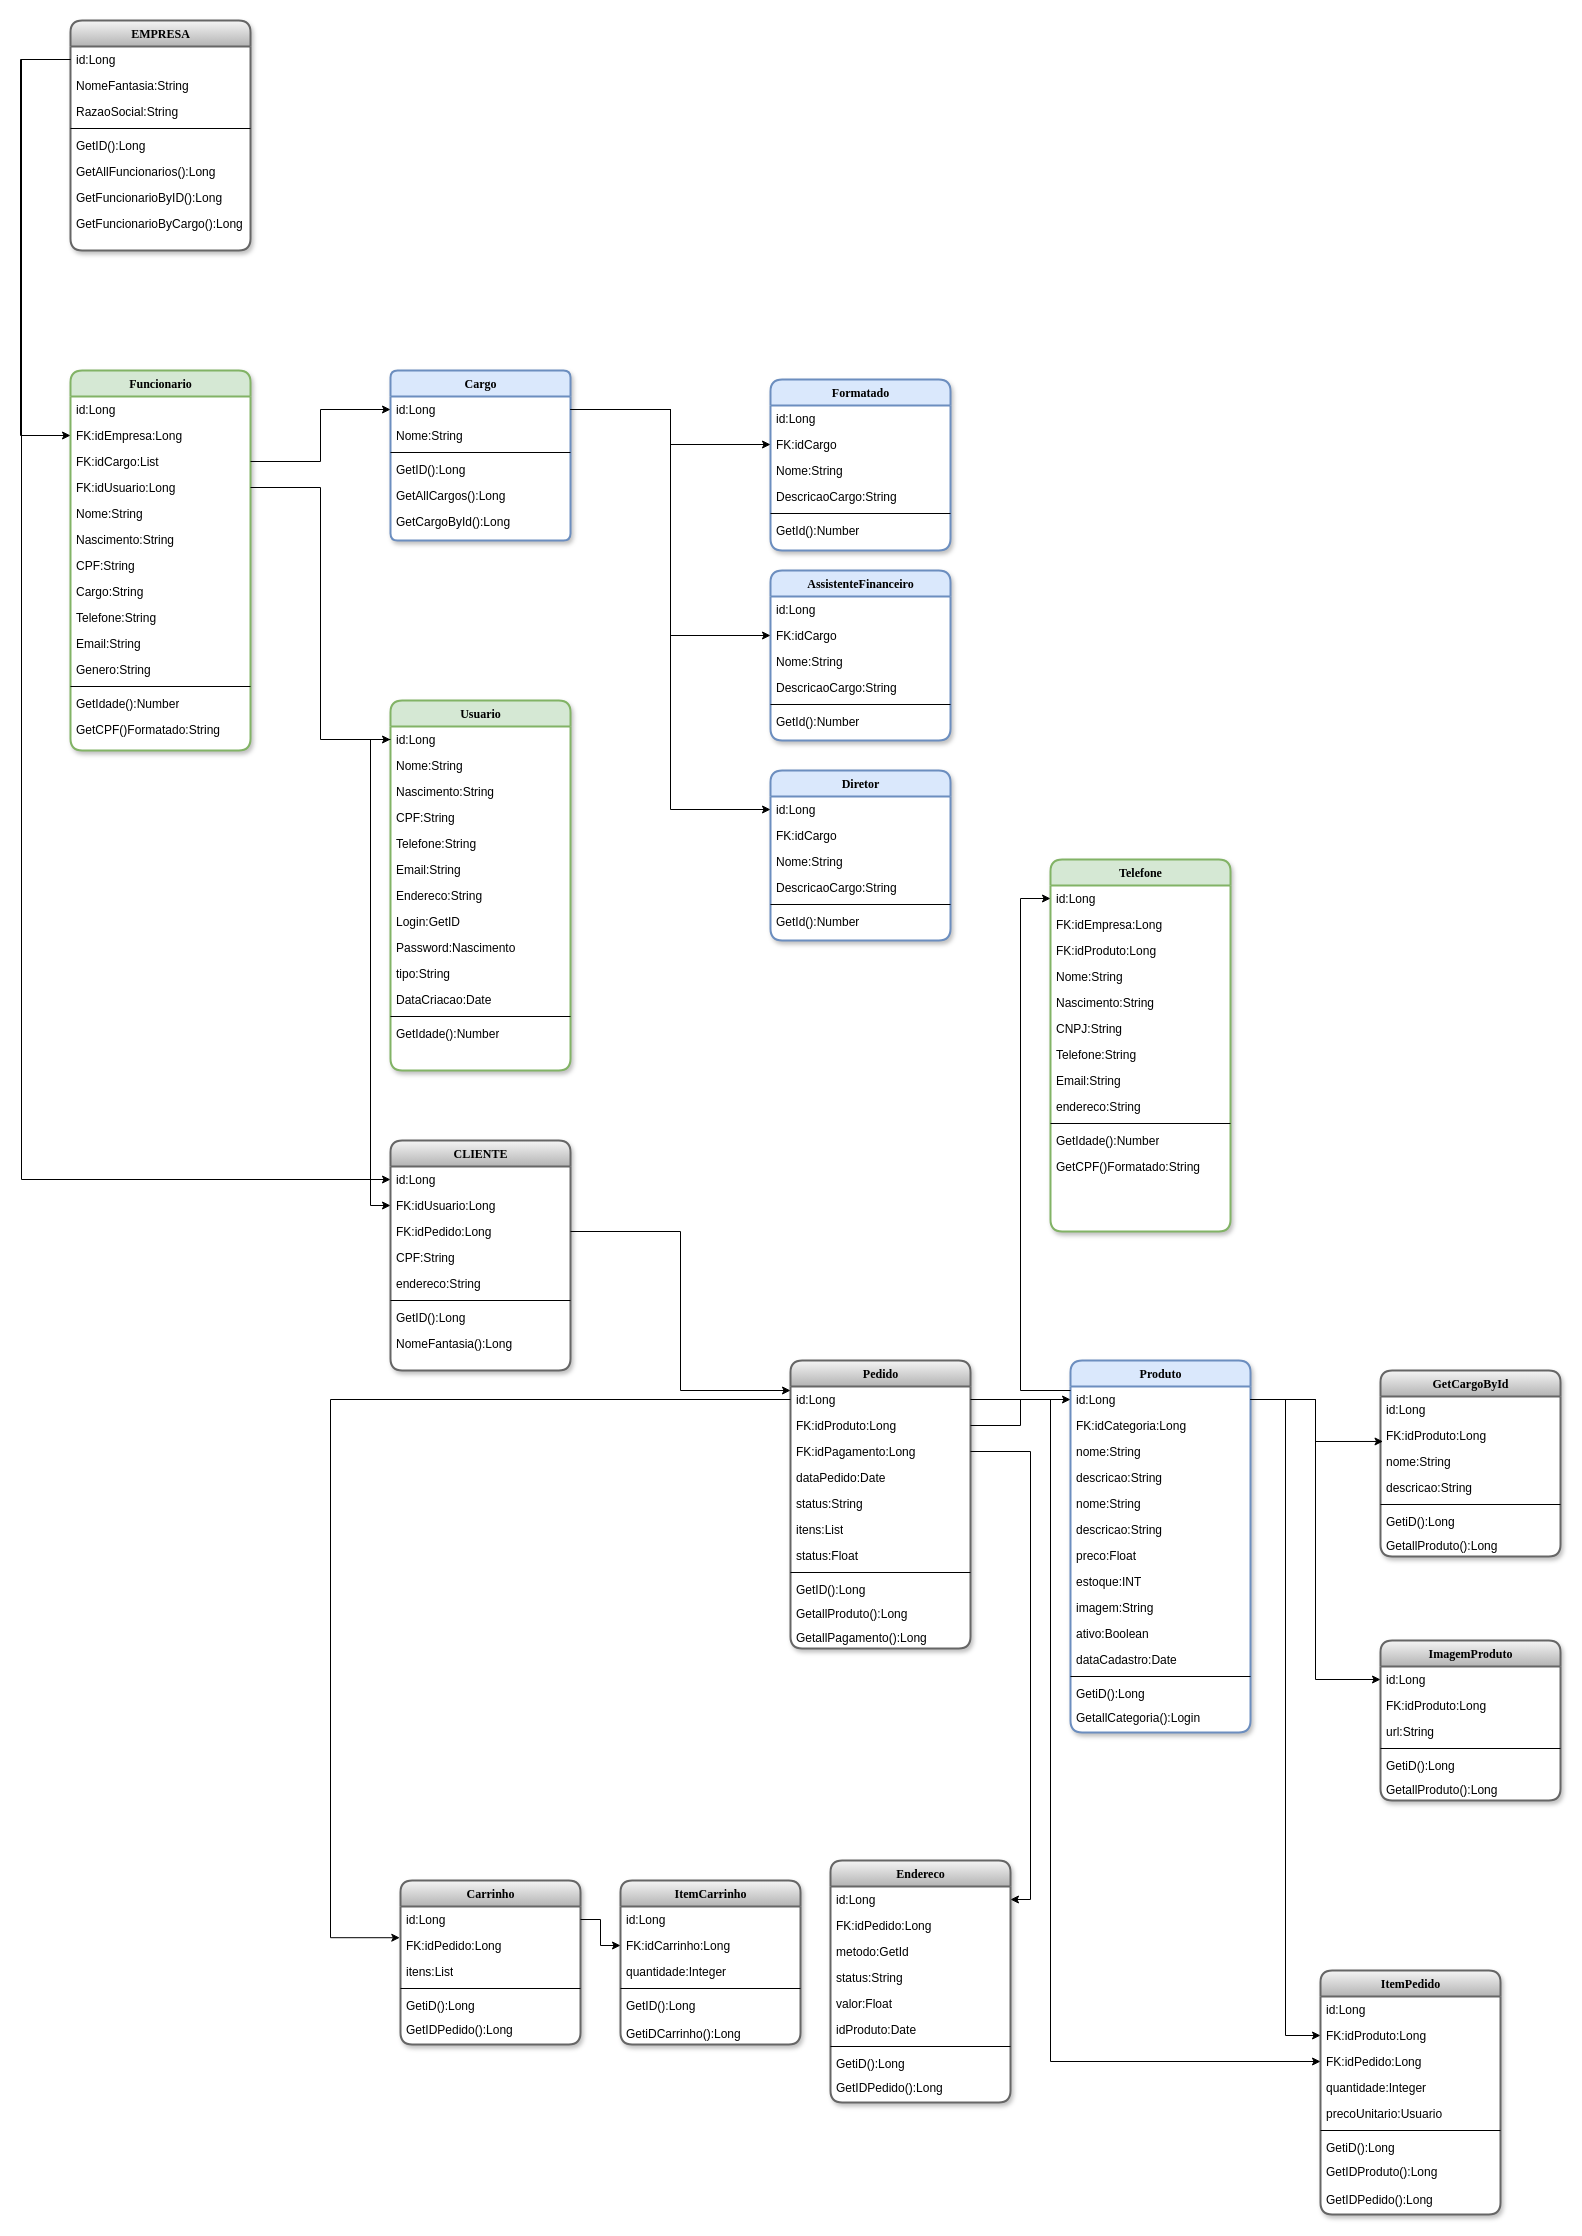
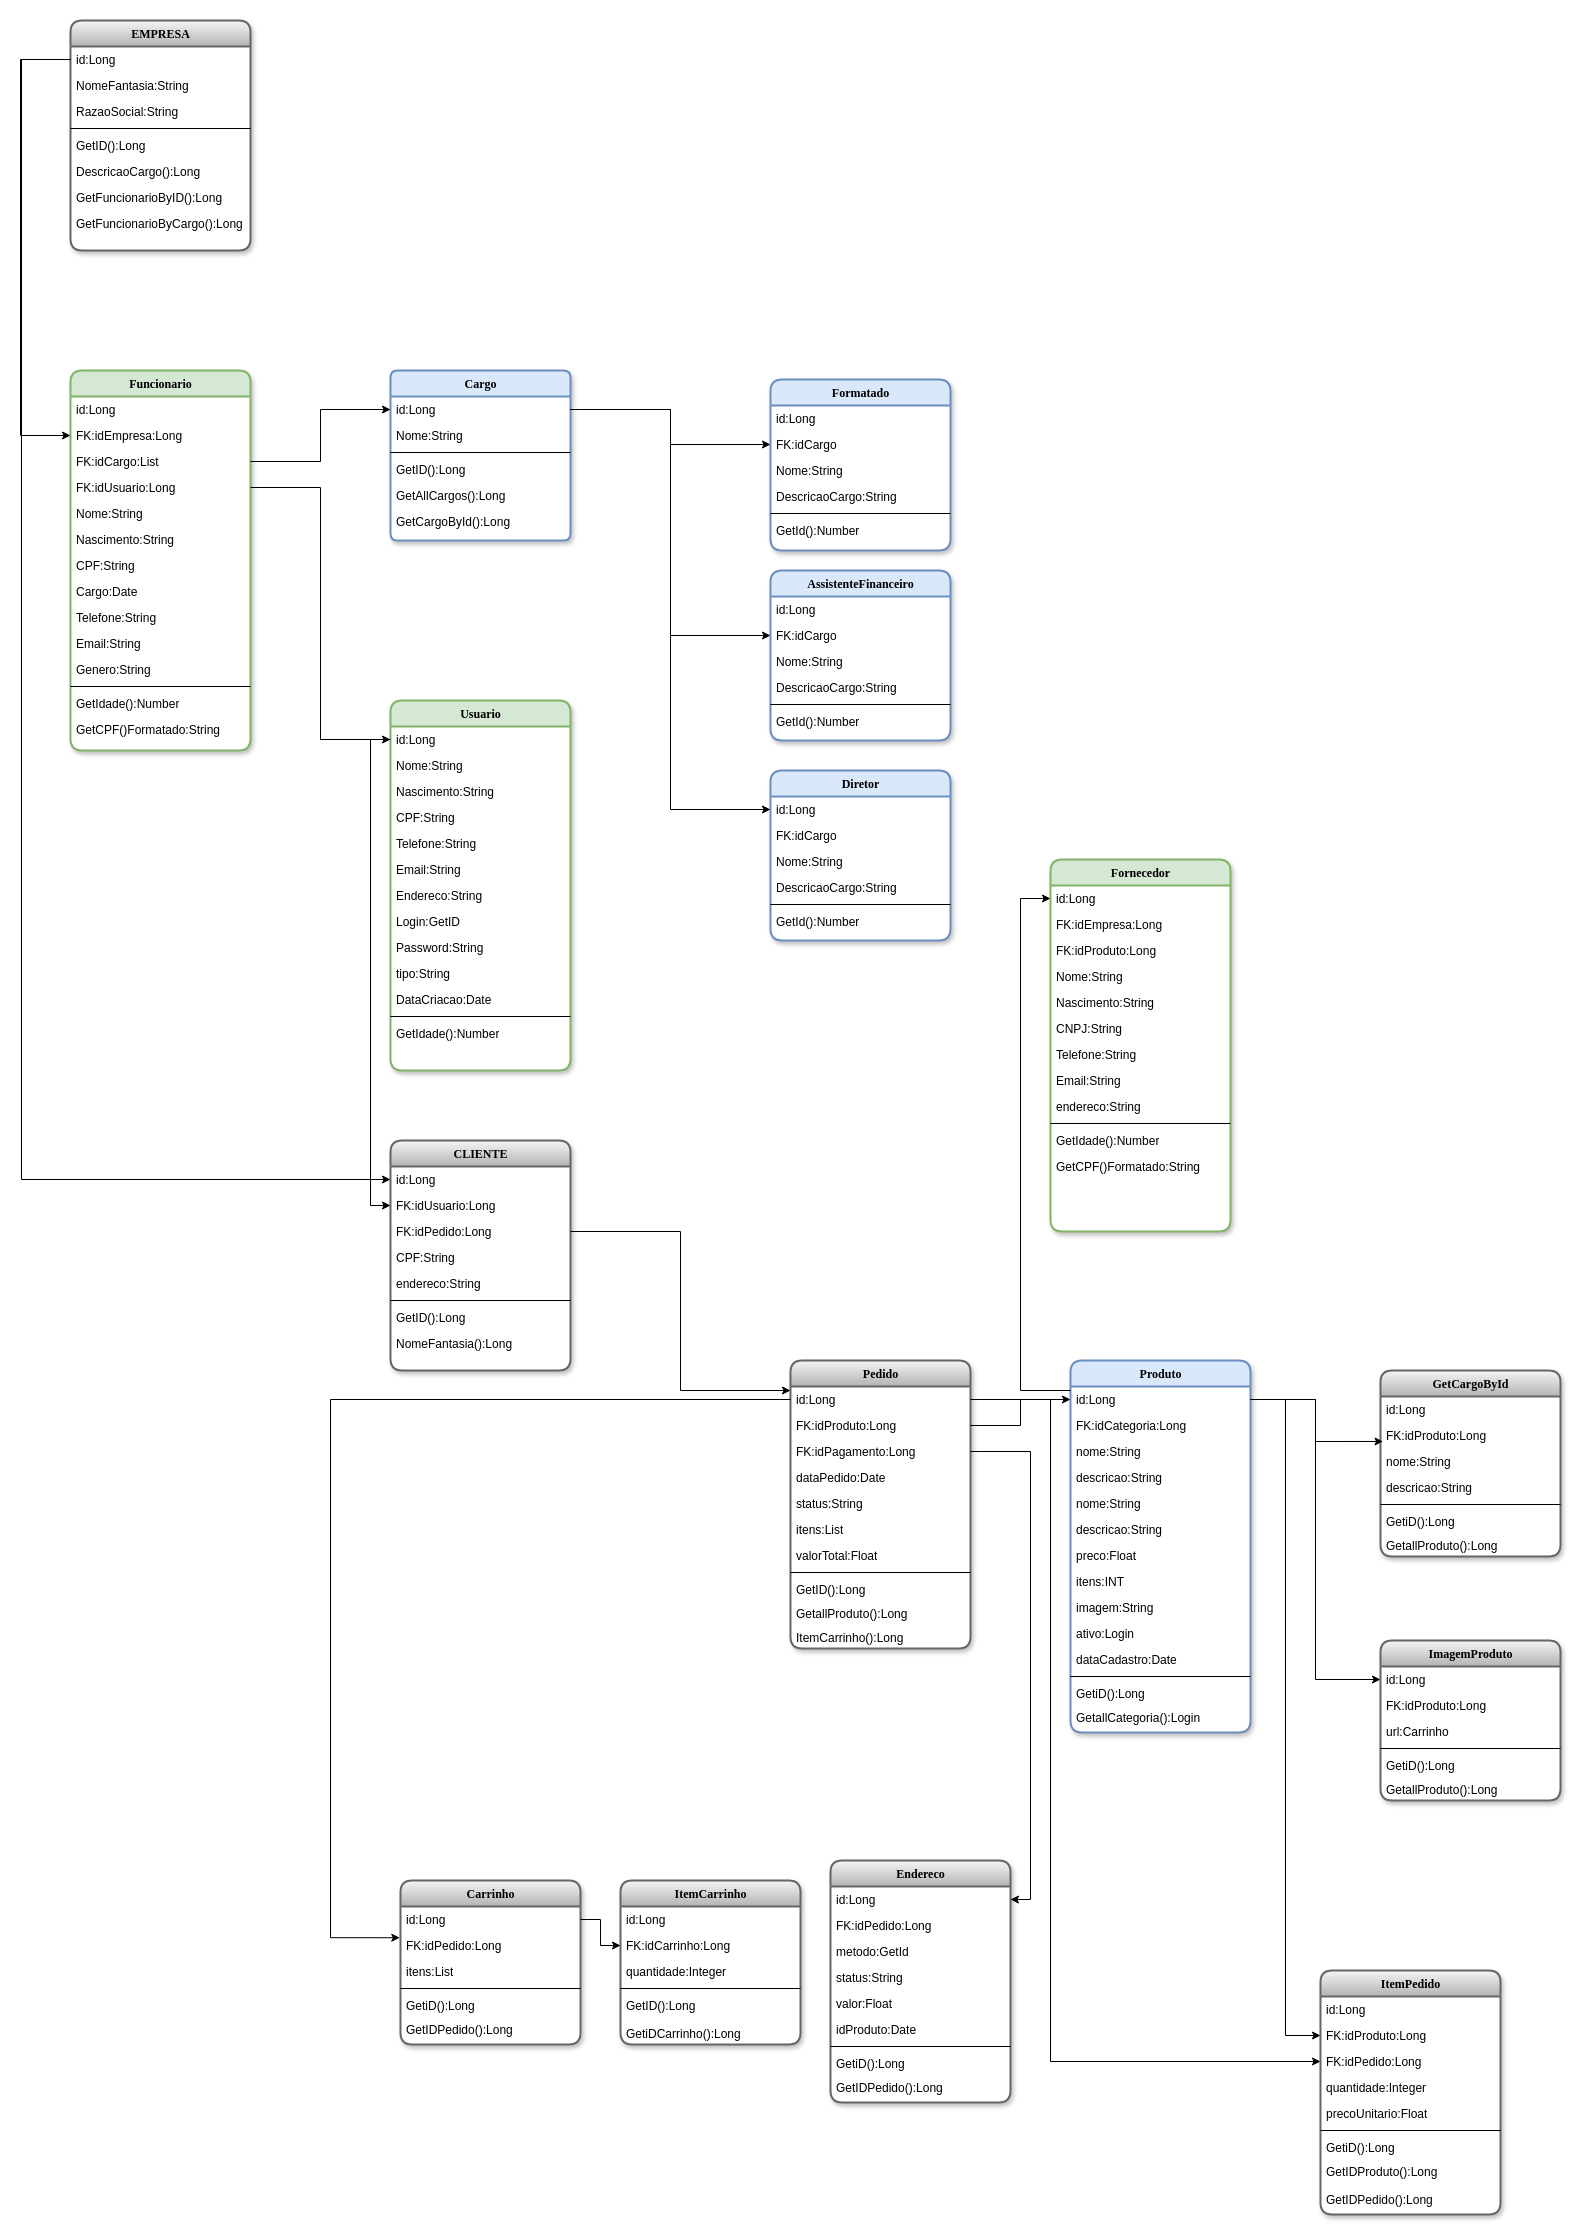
node "GetAllFuncionarios():Long": label "GetAllFuncionarios():Long" -> "DescricaoCargo():Long"
node "Cargo:String": label "Cargo:String" -> "Cargo:Date"
node "Telefone": label "Telefone" -> "Fornecedor"
node "Password:Nascimento": label "Password:Nascimento" -> "Password:String"
node "status:Float": label "status:Float" -> "valorTotal:Float"
node "estoque:INT": label "estoque:INT" -> "itens:INT"
node "ativo:Boolean": label "ativo:Boolean" -> "ativo:Login"
node "GetallPagamento():Long": label "GetallPagamento():Long" -> "ItemCarrinho():Long"
node "url:String": label "url:String" -> "url:Carrinho"
node "precoUnitario:Usuario": label "precoUnitario:Usuario" -> "precoUnitario:Float"
